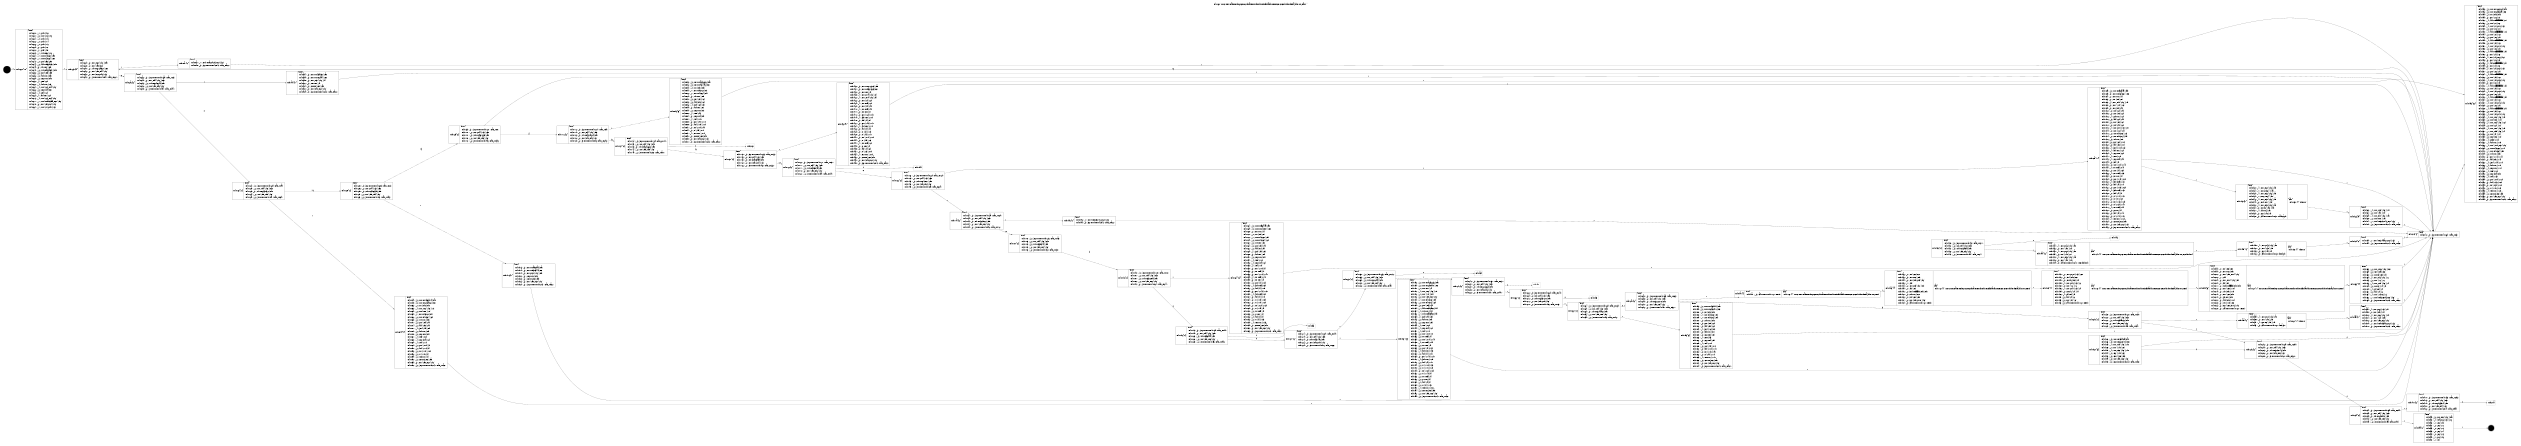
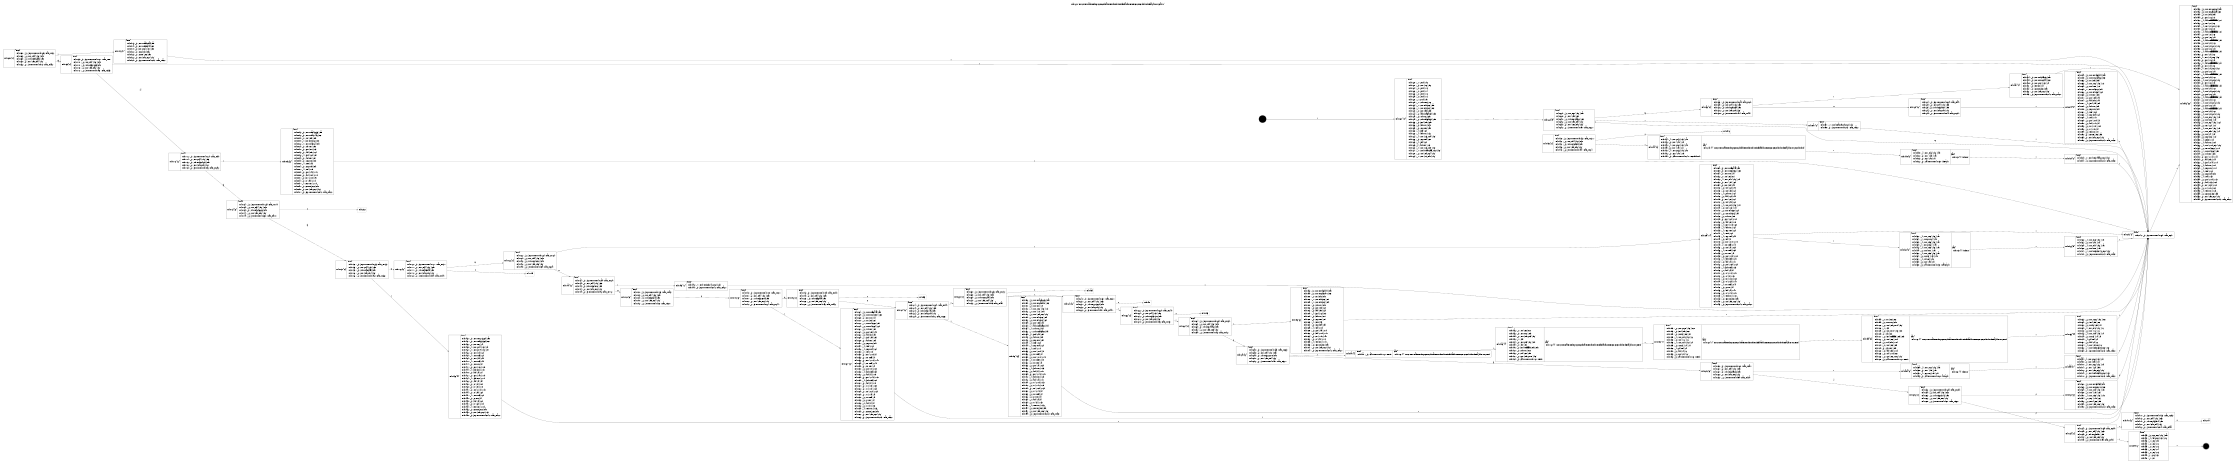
edge "0x4016c4 [28]" -> "0x4016e0 [28]": removed, label "16"
edge "0x401b80 [33]" -> "0x4018d8 [28]": reversed
